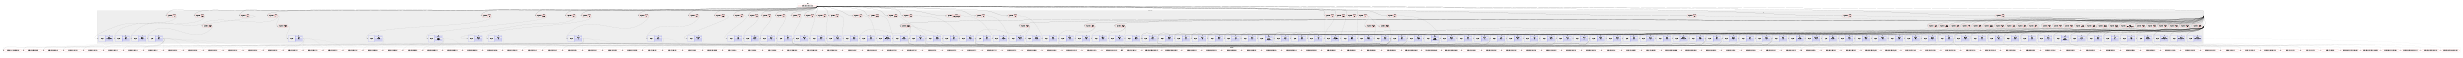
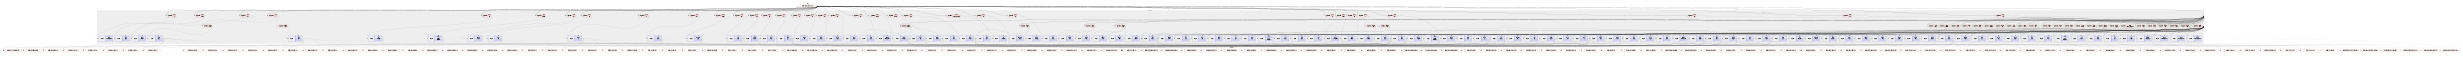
node "portage://dev-libs/libressl-3.2.3": removed
